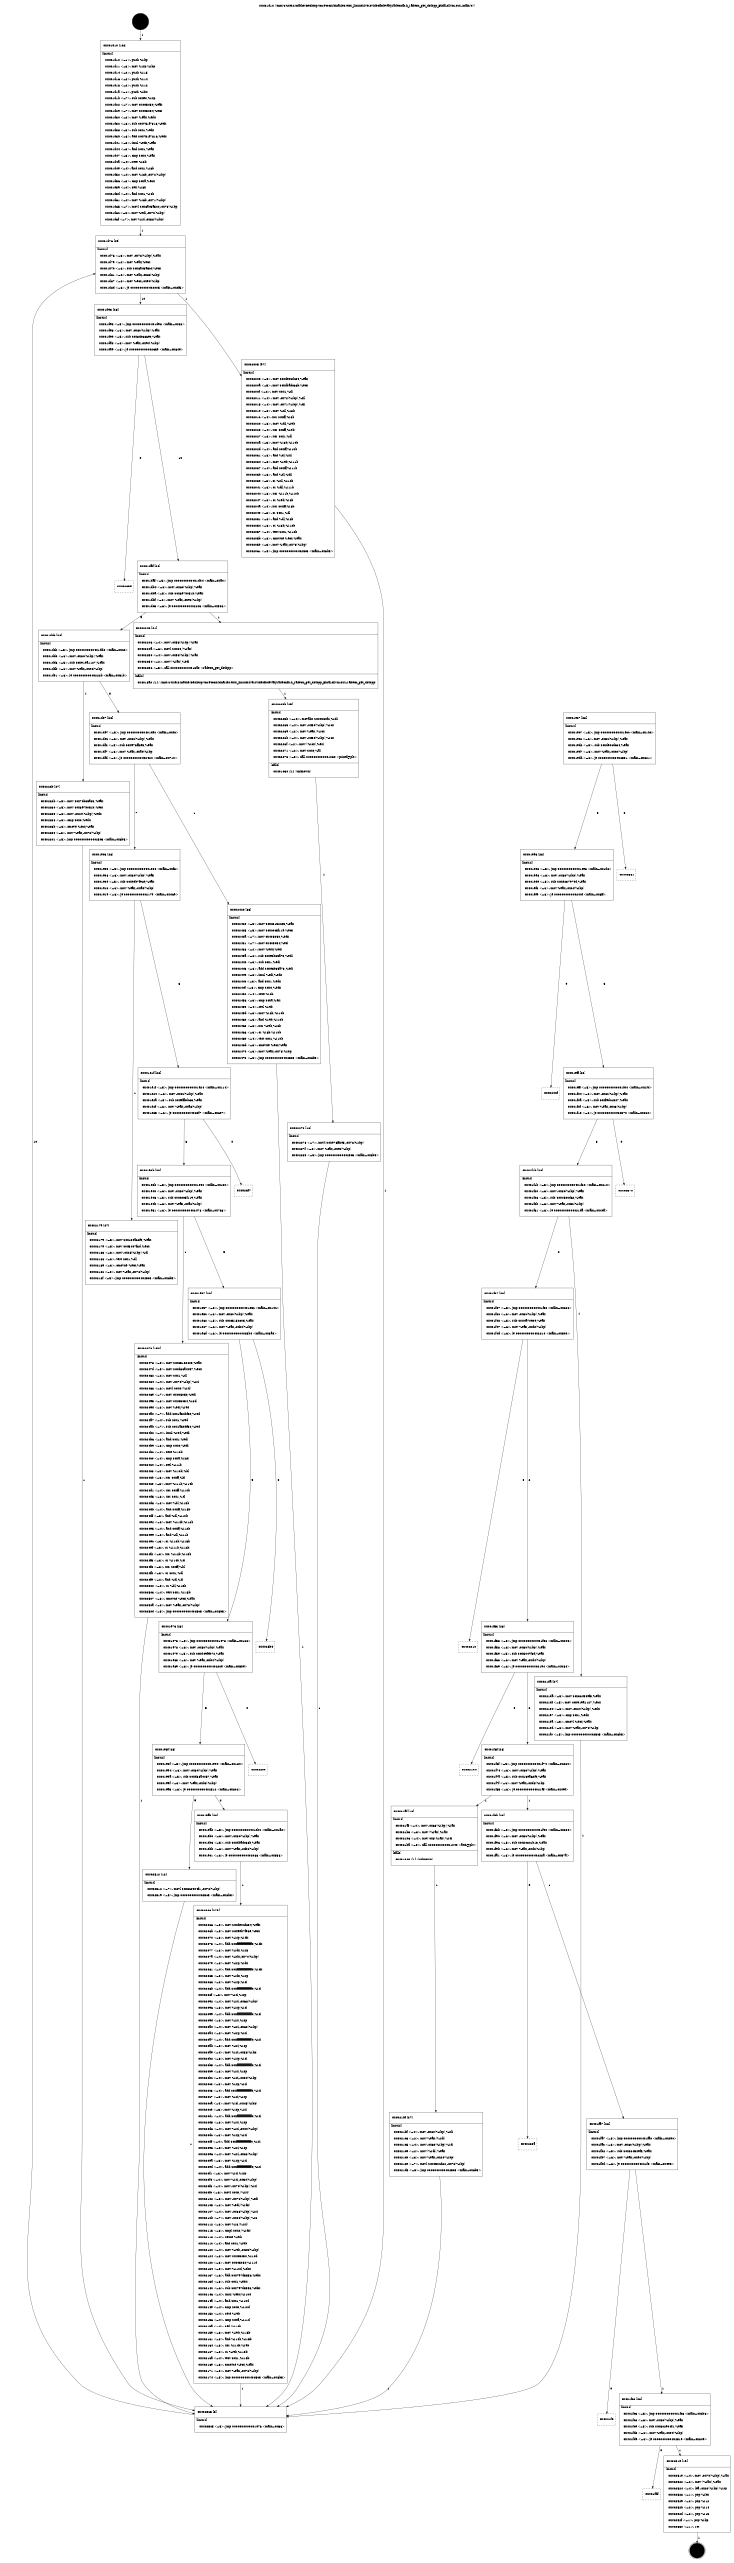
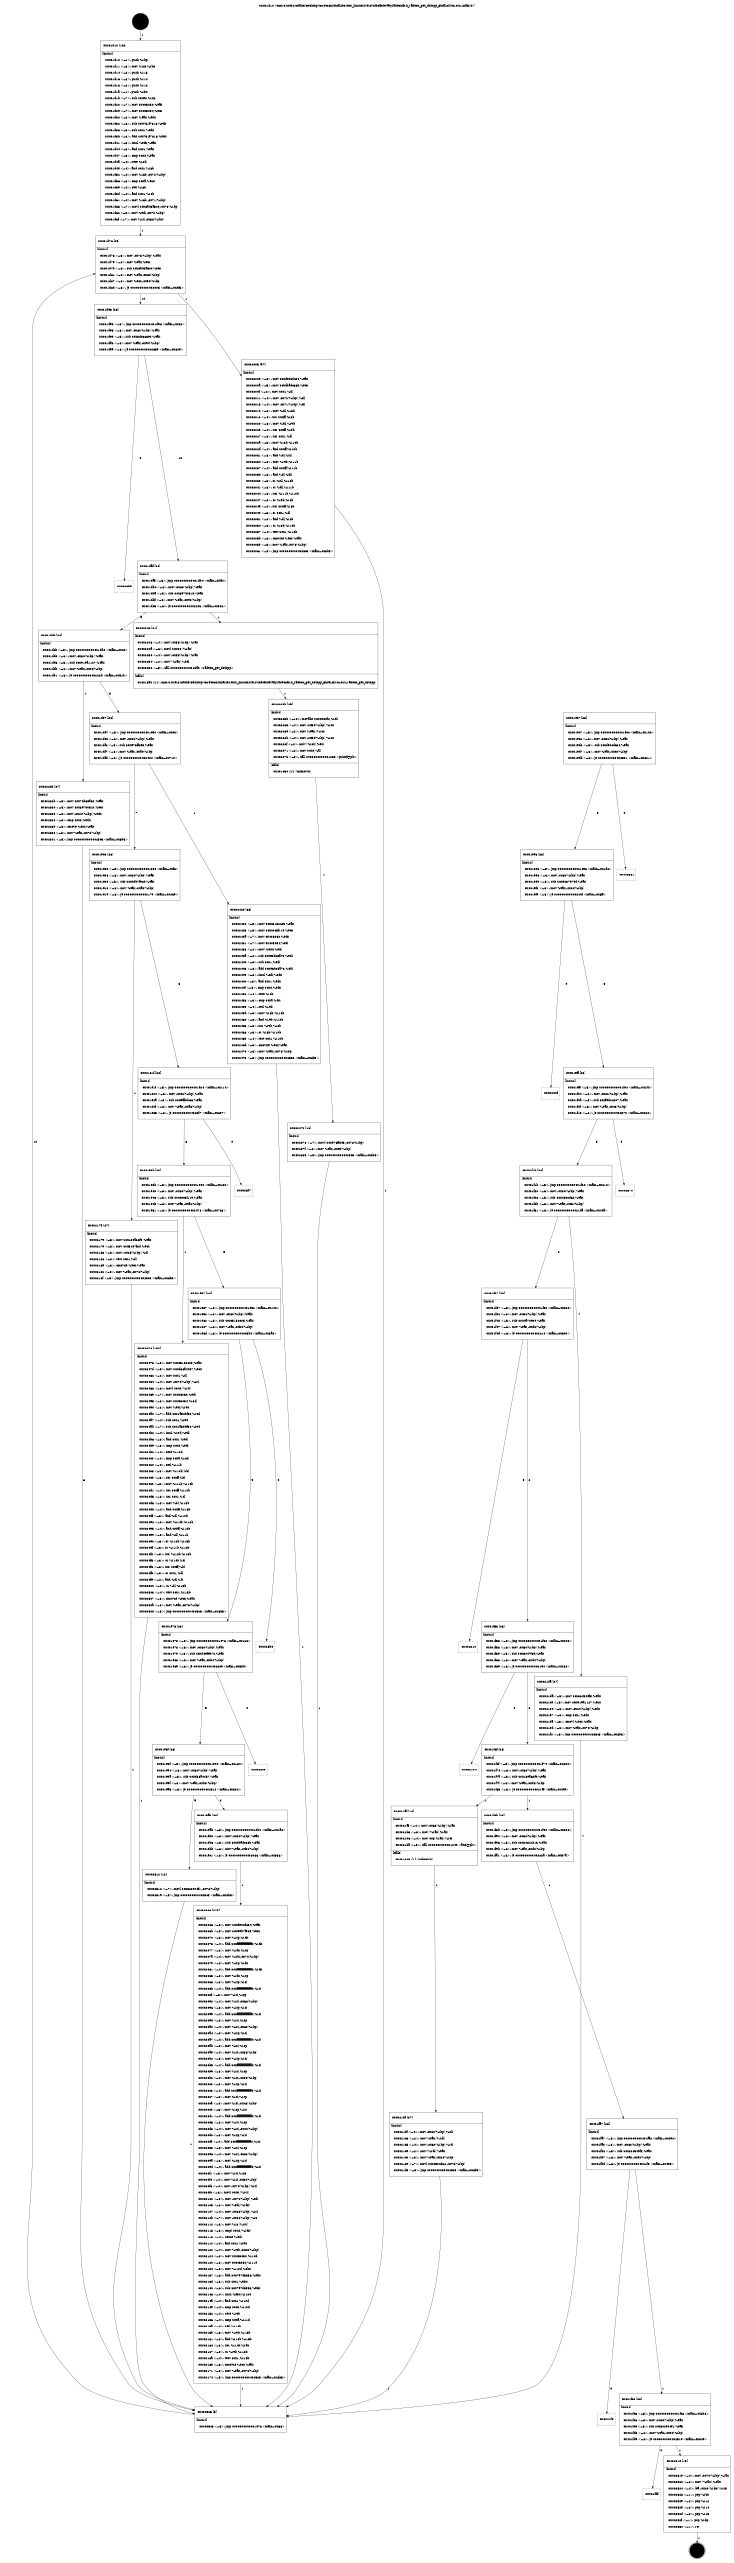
edge "0x40222b [27]" -> "0x4025c5 [5]": label " 1" -> " 6"
edge "0x402179 [27]" -> "0x4025c5 [5]": added, label "1"
node "0x40228a": removed
